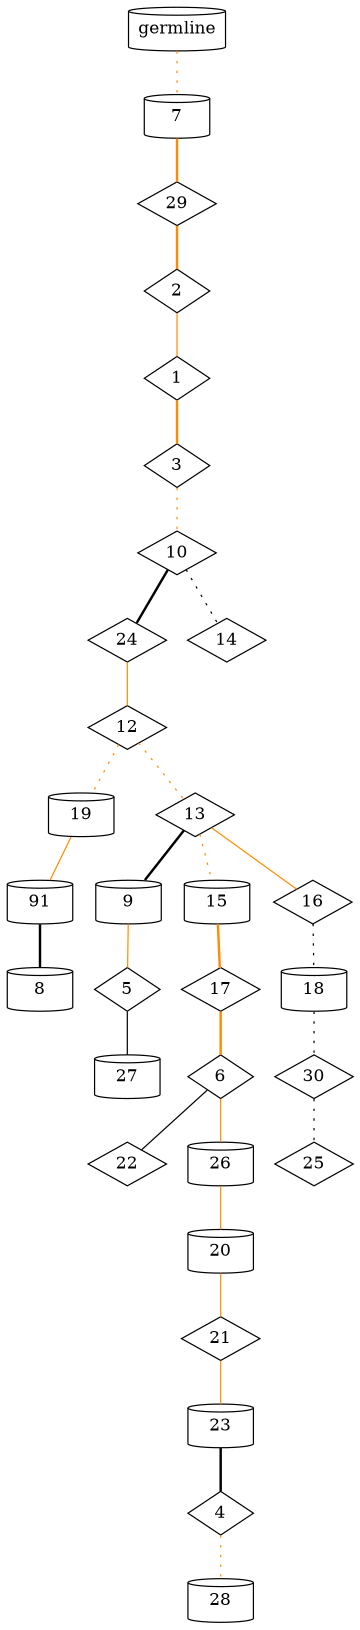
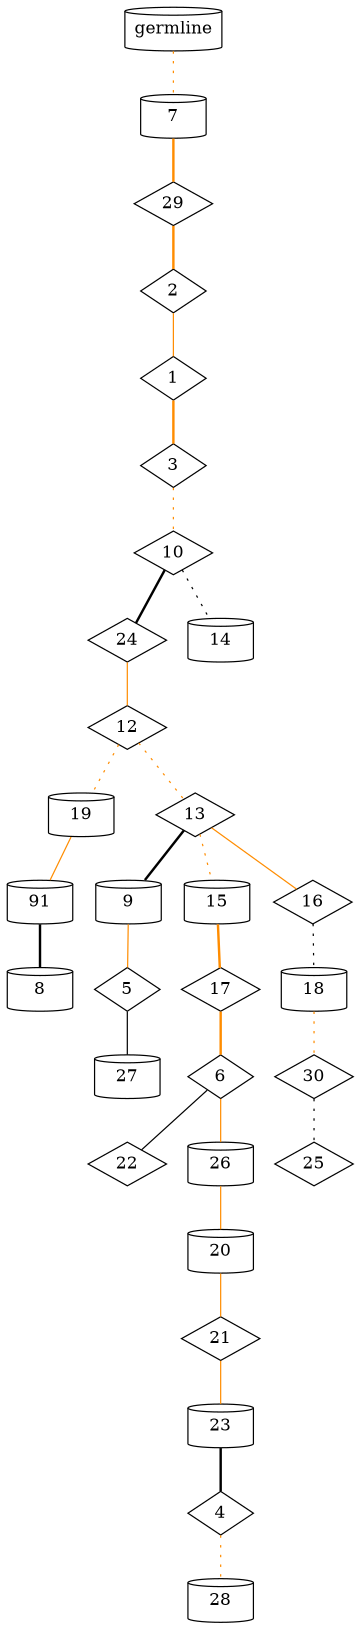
node "14": shape diamond -> cylinder
edge "18" -- "30": color black -> darkorange
